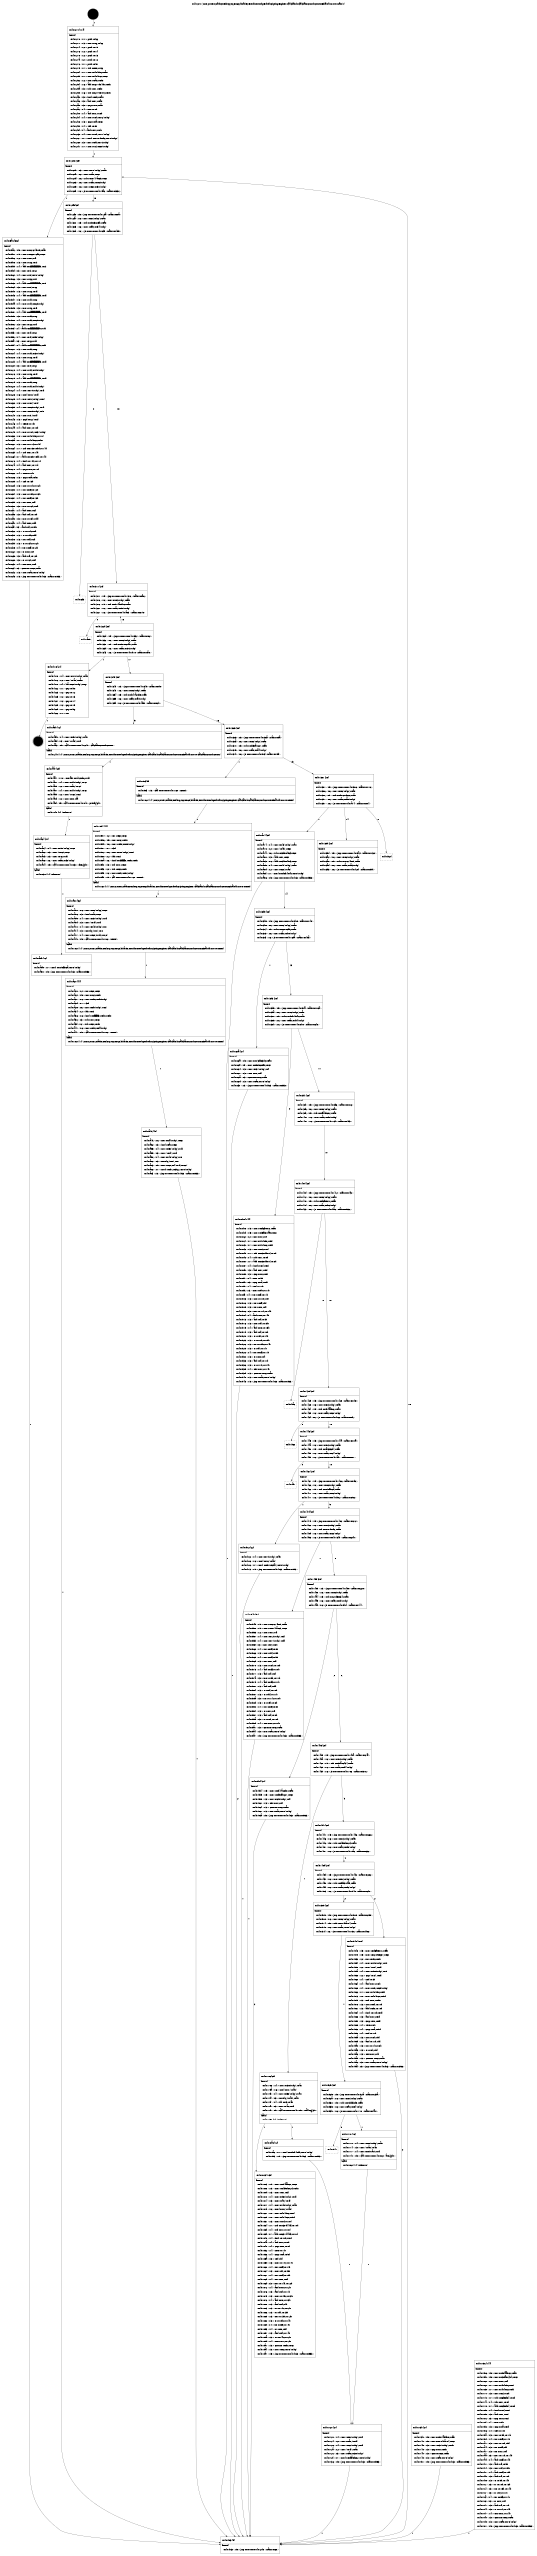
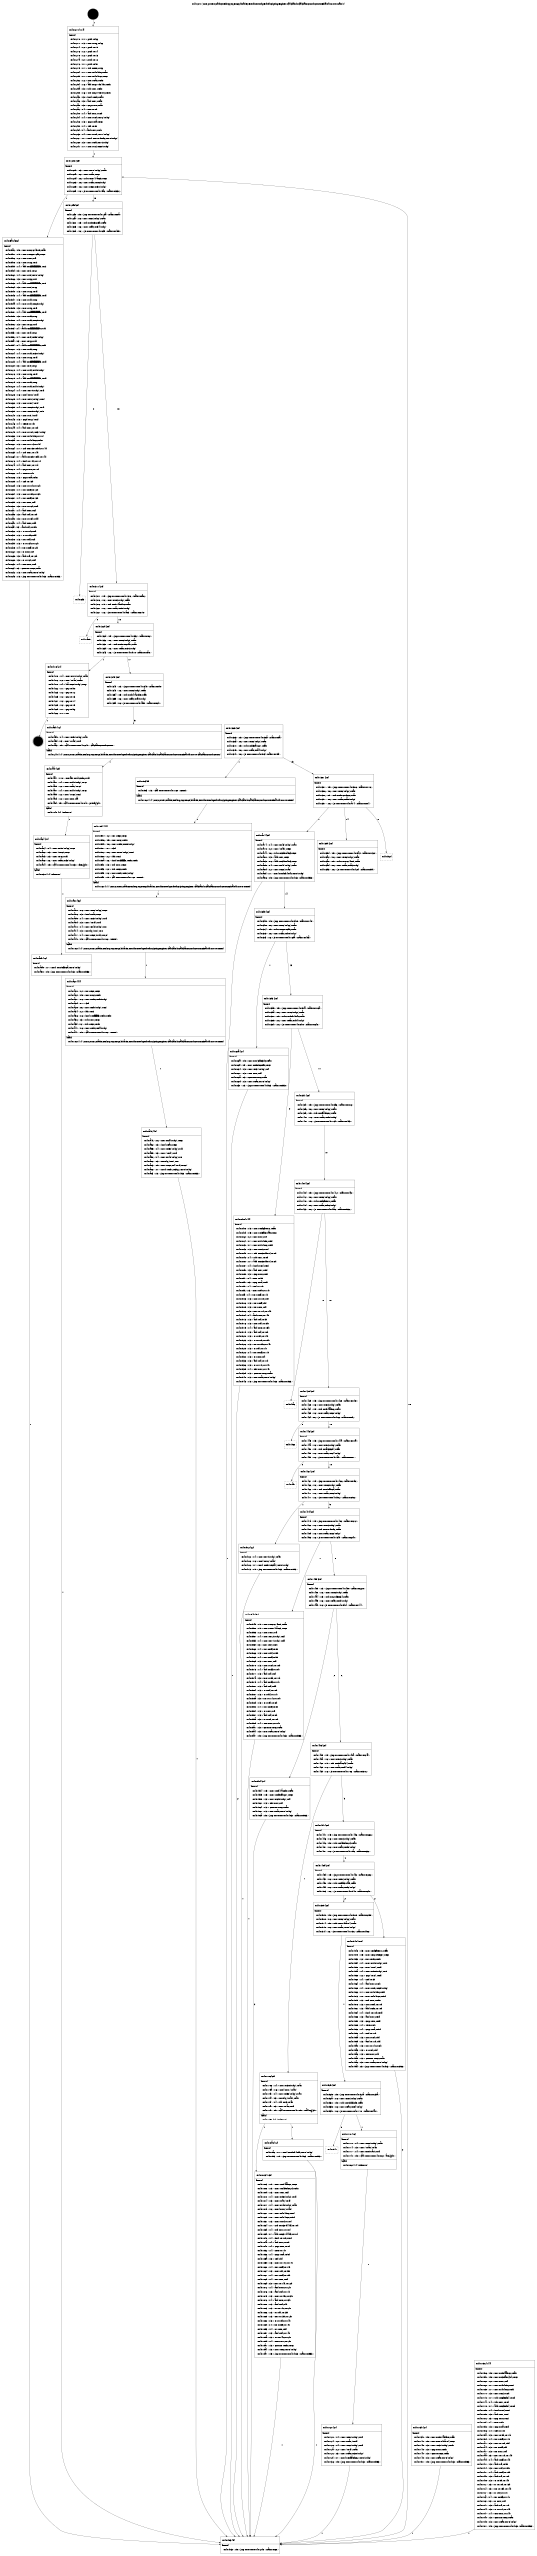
edge "0x40132d [28]" -> "0x401311 [28]": reversed
edge "0x401349 [28]" -> "0x401365 [28]": removed, label "16"
edge "0x4018ac [12]" -> "0x401720 [27]": now "0x4018ac [12]" -> "0x401bc3 [5]"
edge "0x401803 [169]" -> "0x401bc3 [5]": added, label "1"
